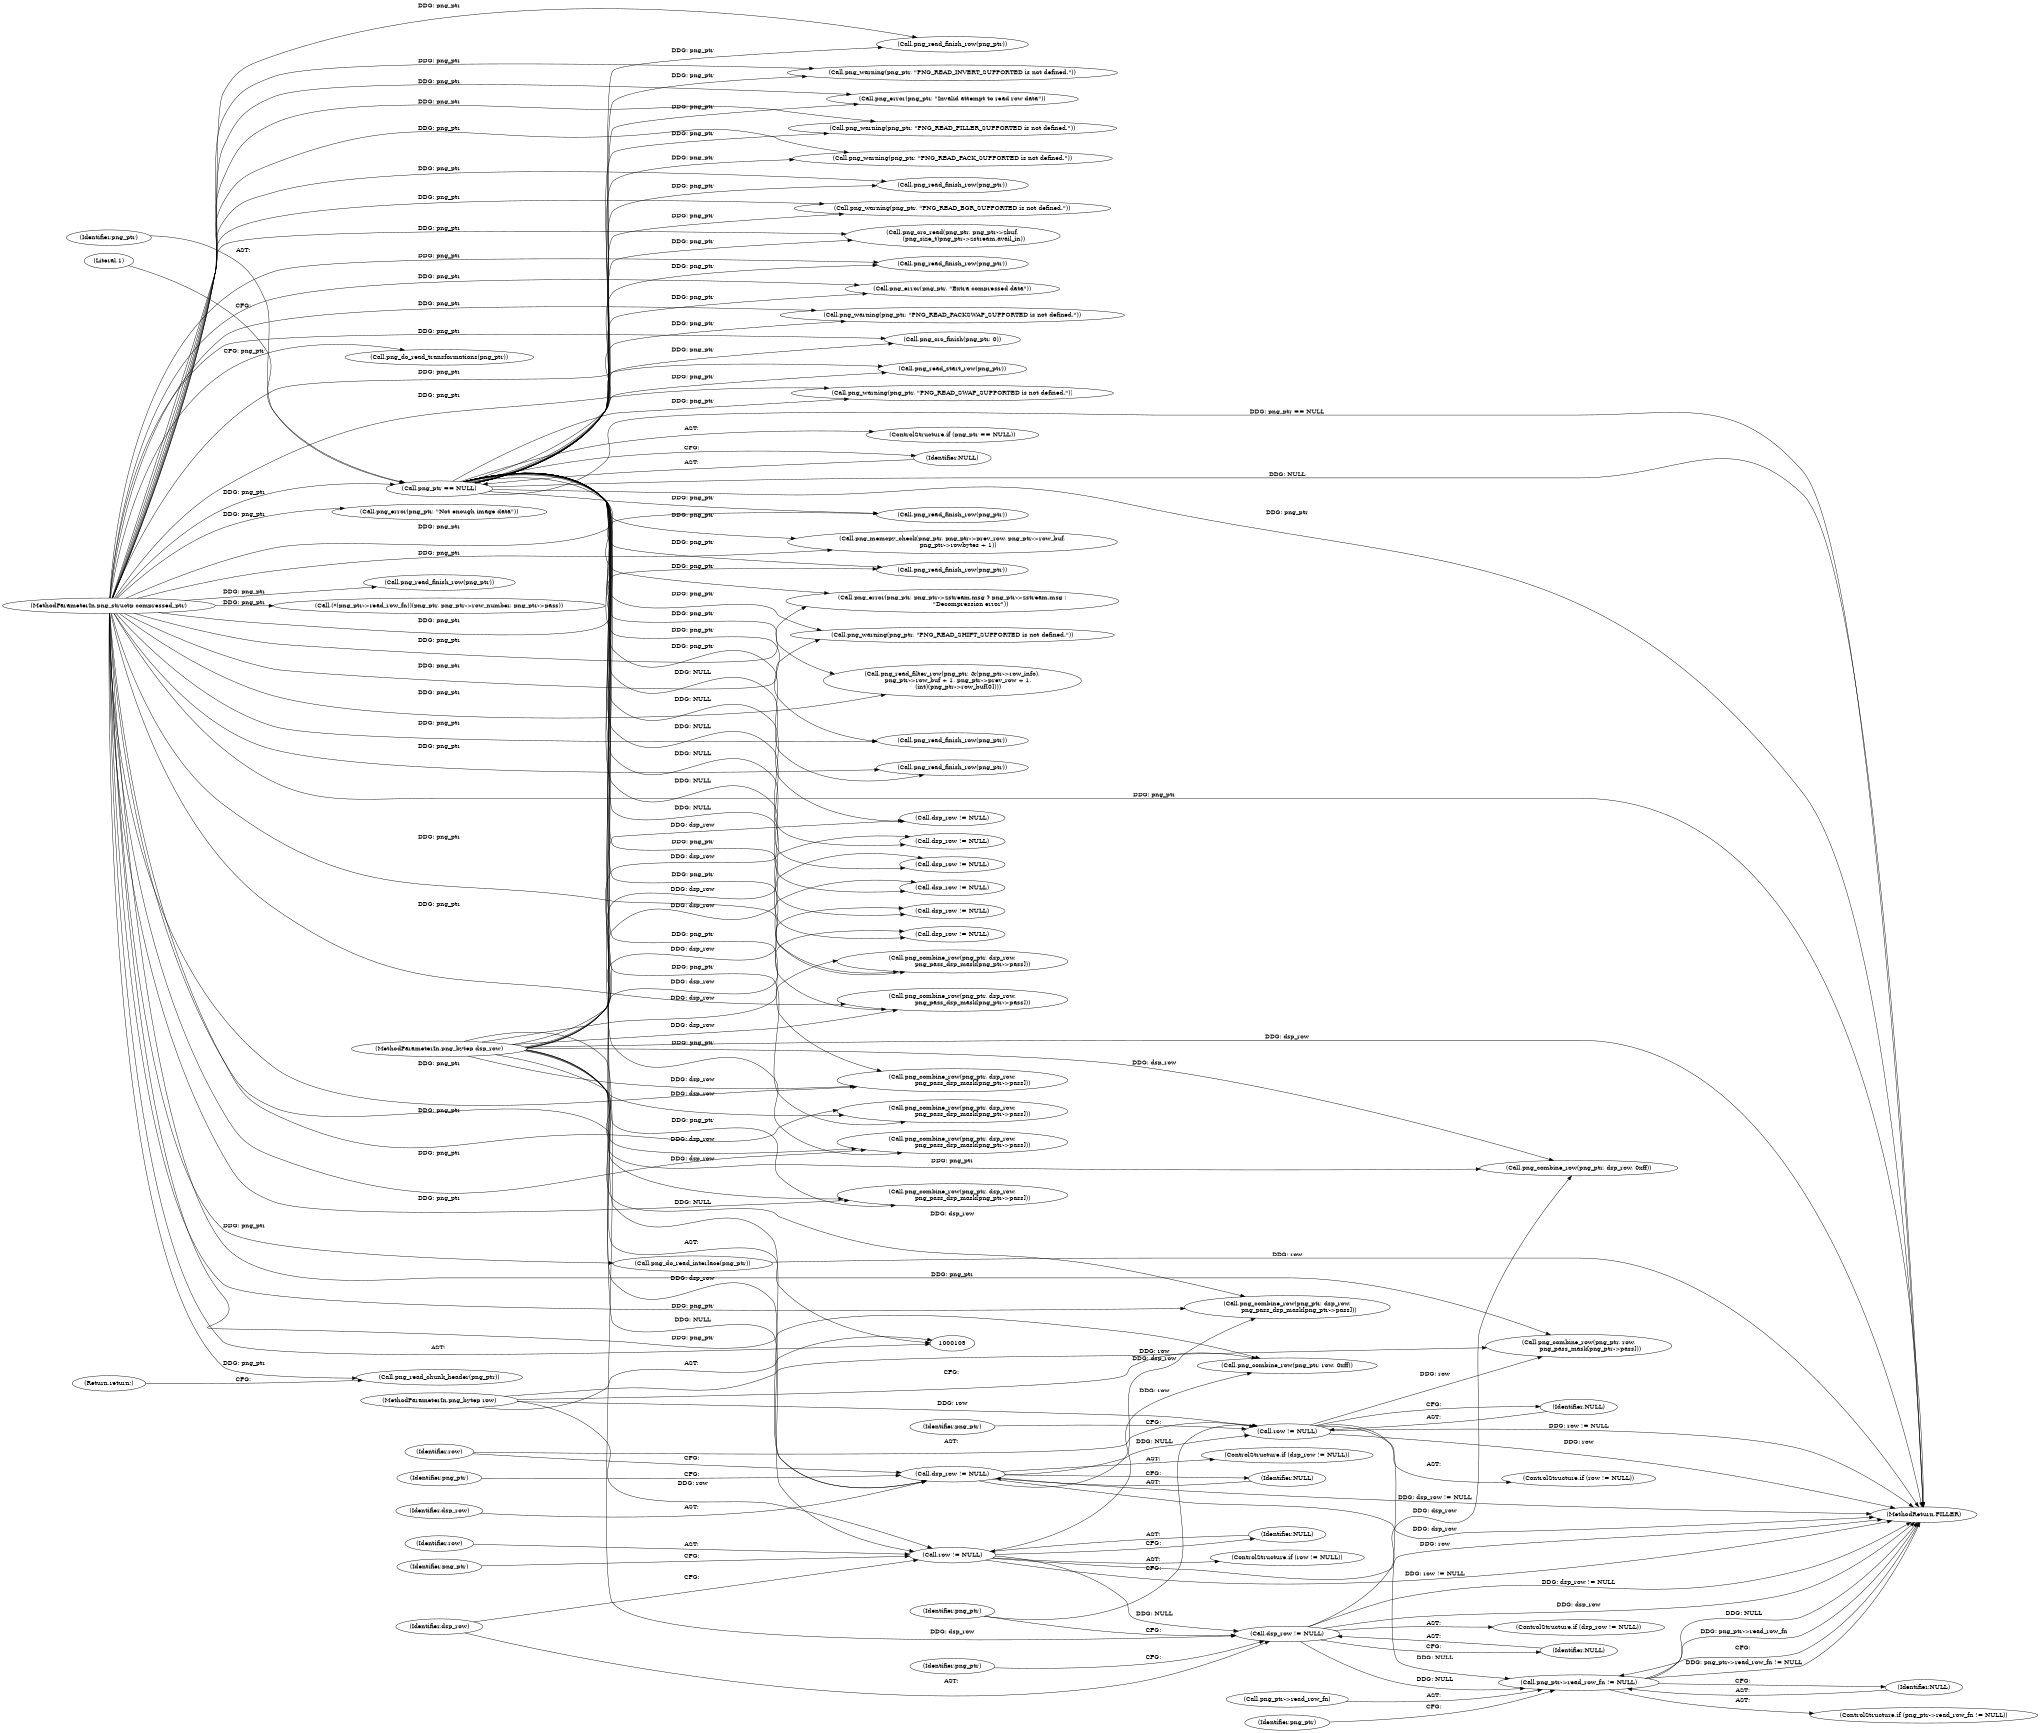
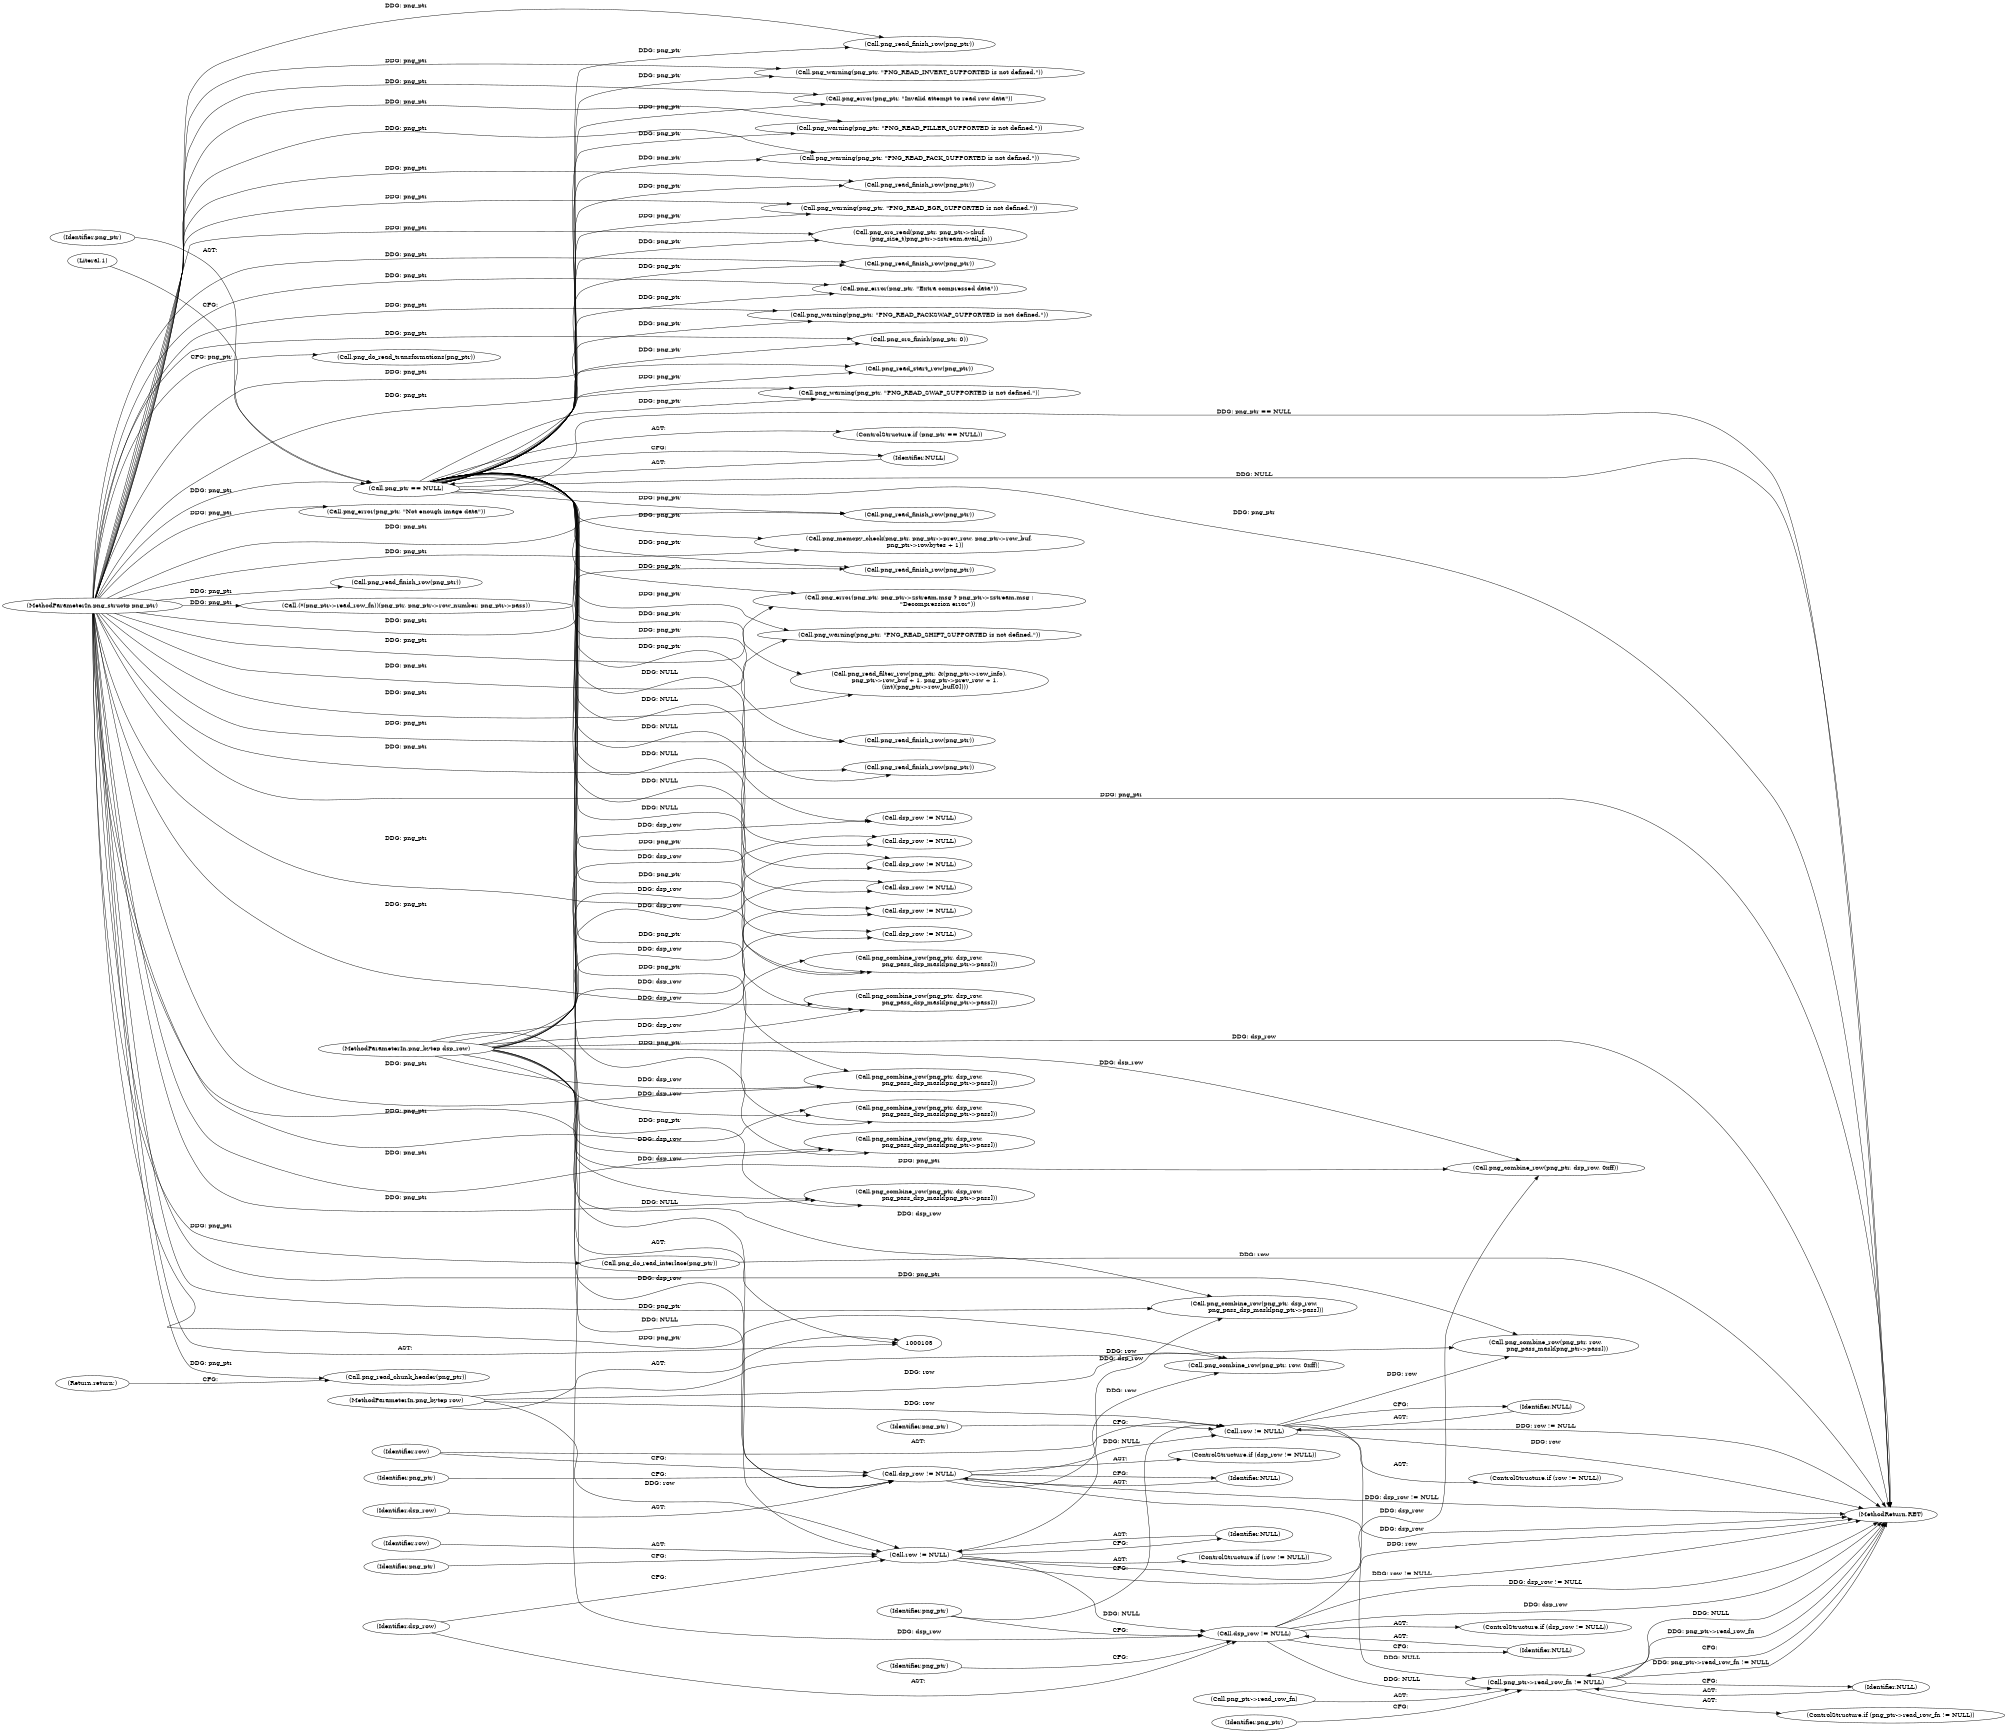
node "(MethodParameterIn,png_structp compressed_ptr)": label "(MethodParameterIn,png_structp compressed_ptr)" -> "(MethodParameterIn,png_structp png_ptr)"
edge "(MethodParameterIn,png_bytep row)" -> "(Call,png_combine_row(png_ptr, row, 0xff))": label "CFG: " -> "DDG: row"
node "(MethodReturn,FILLER)": label "(MethodReturn,FILLER)" -> "(MethodReturn,RET)"
